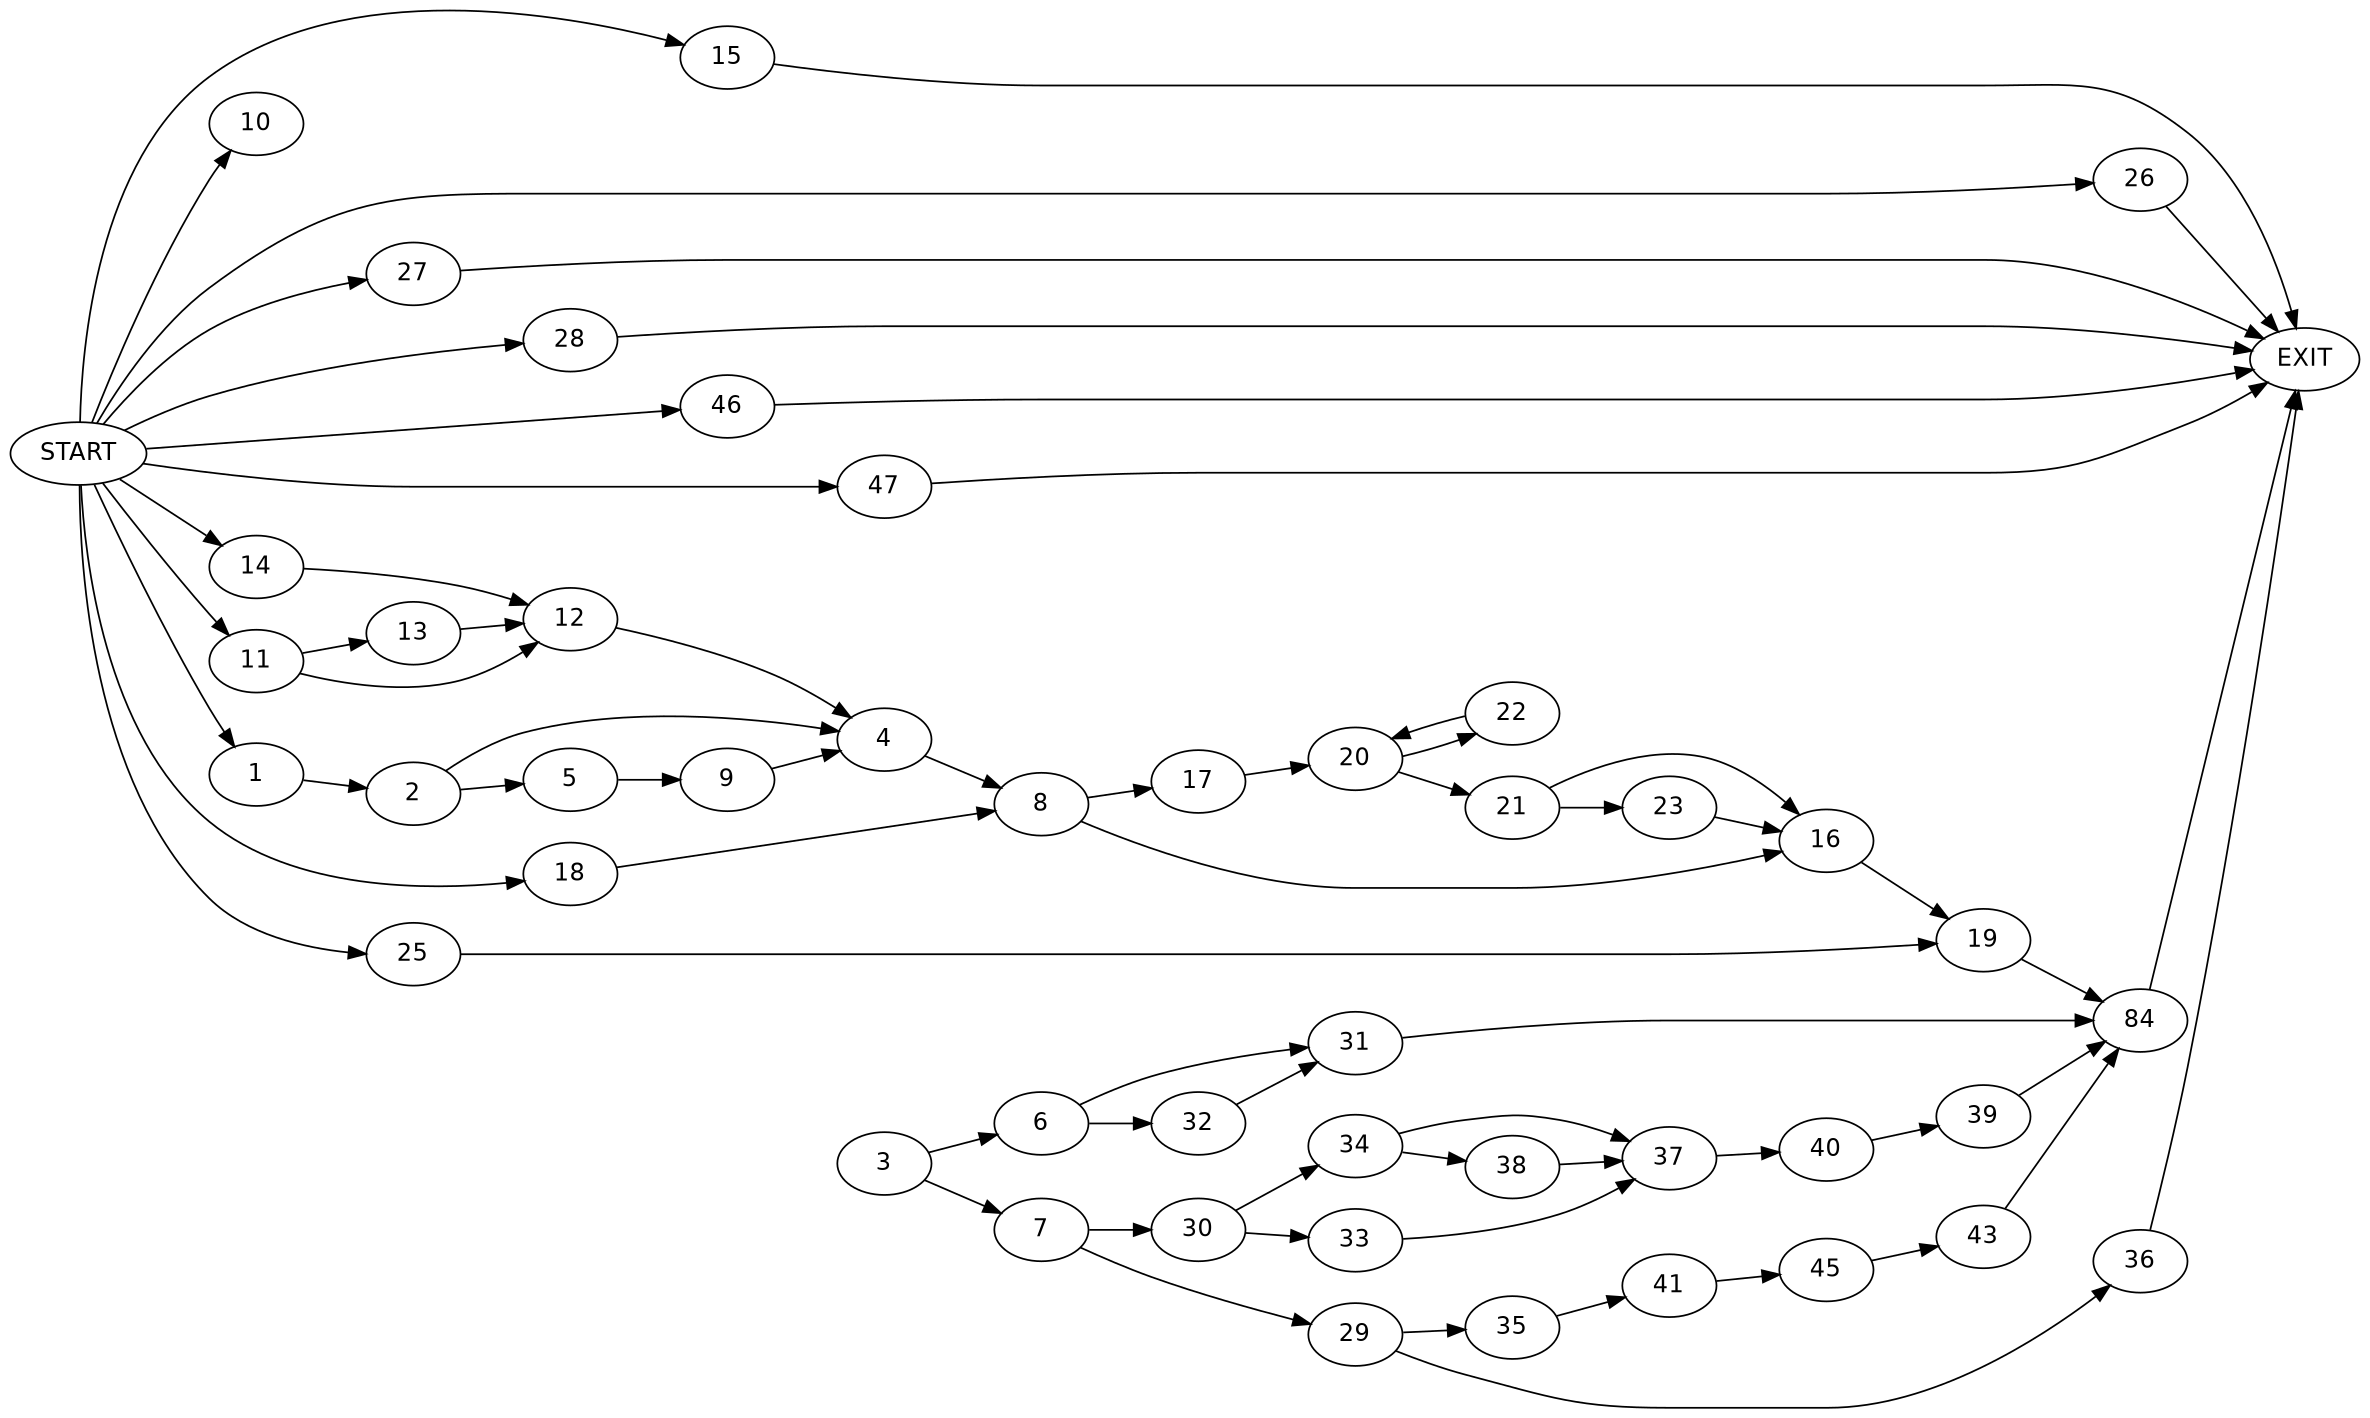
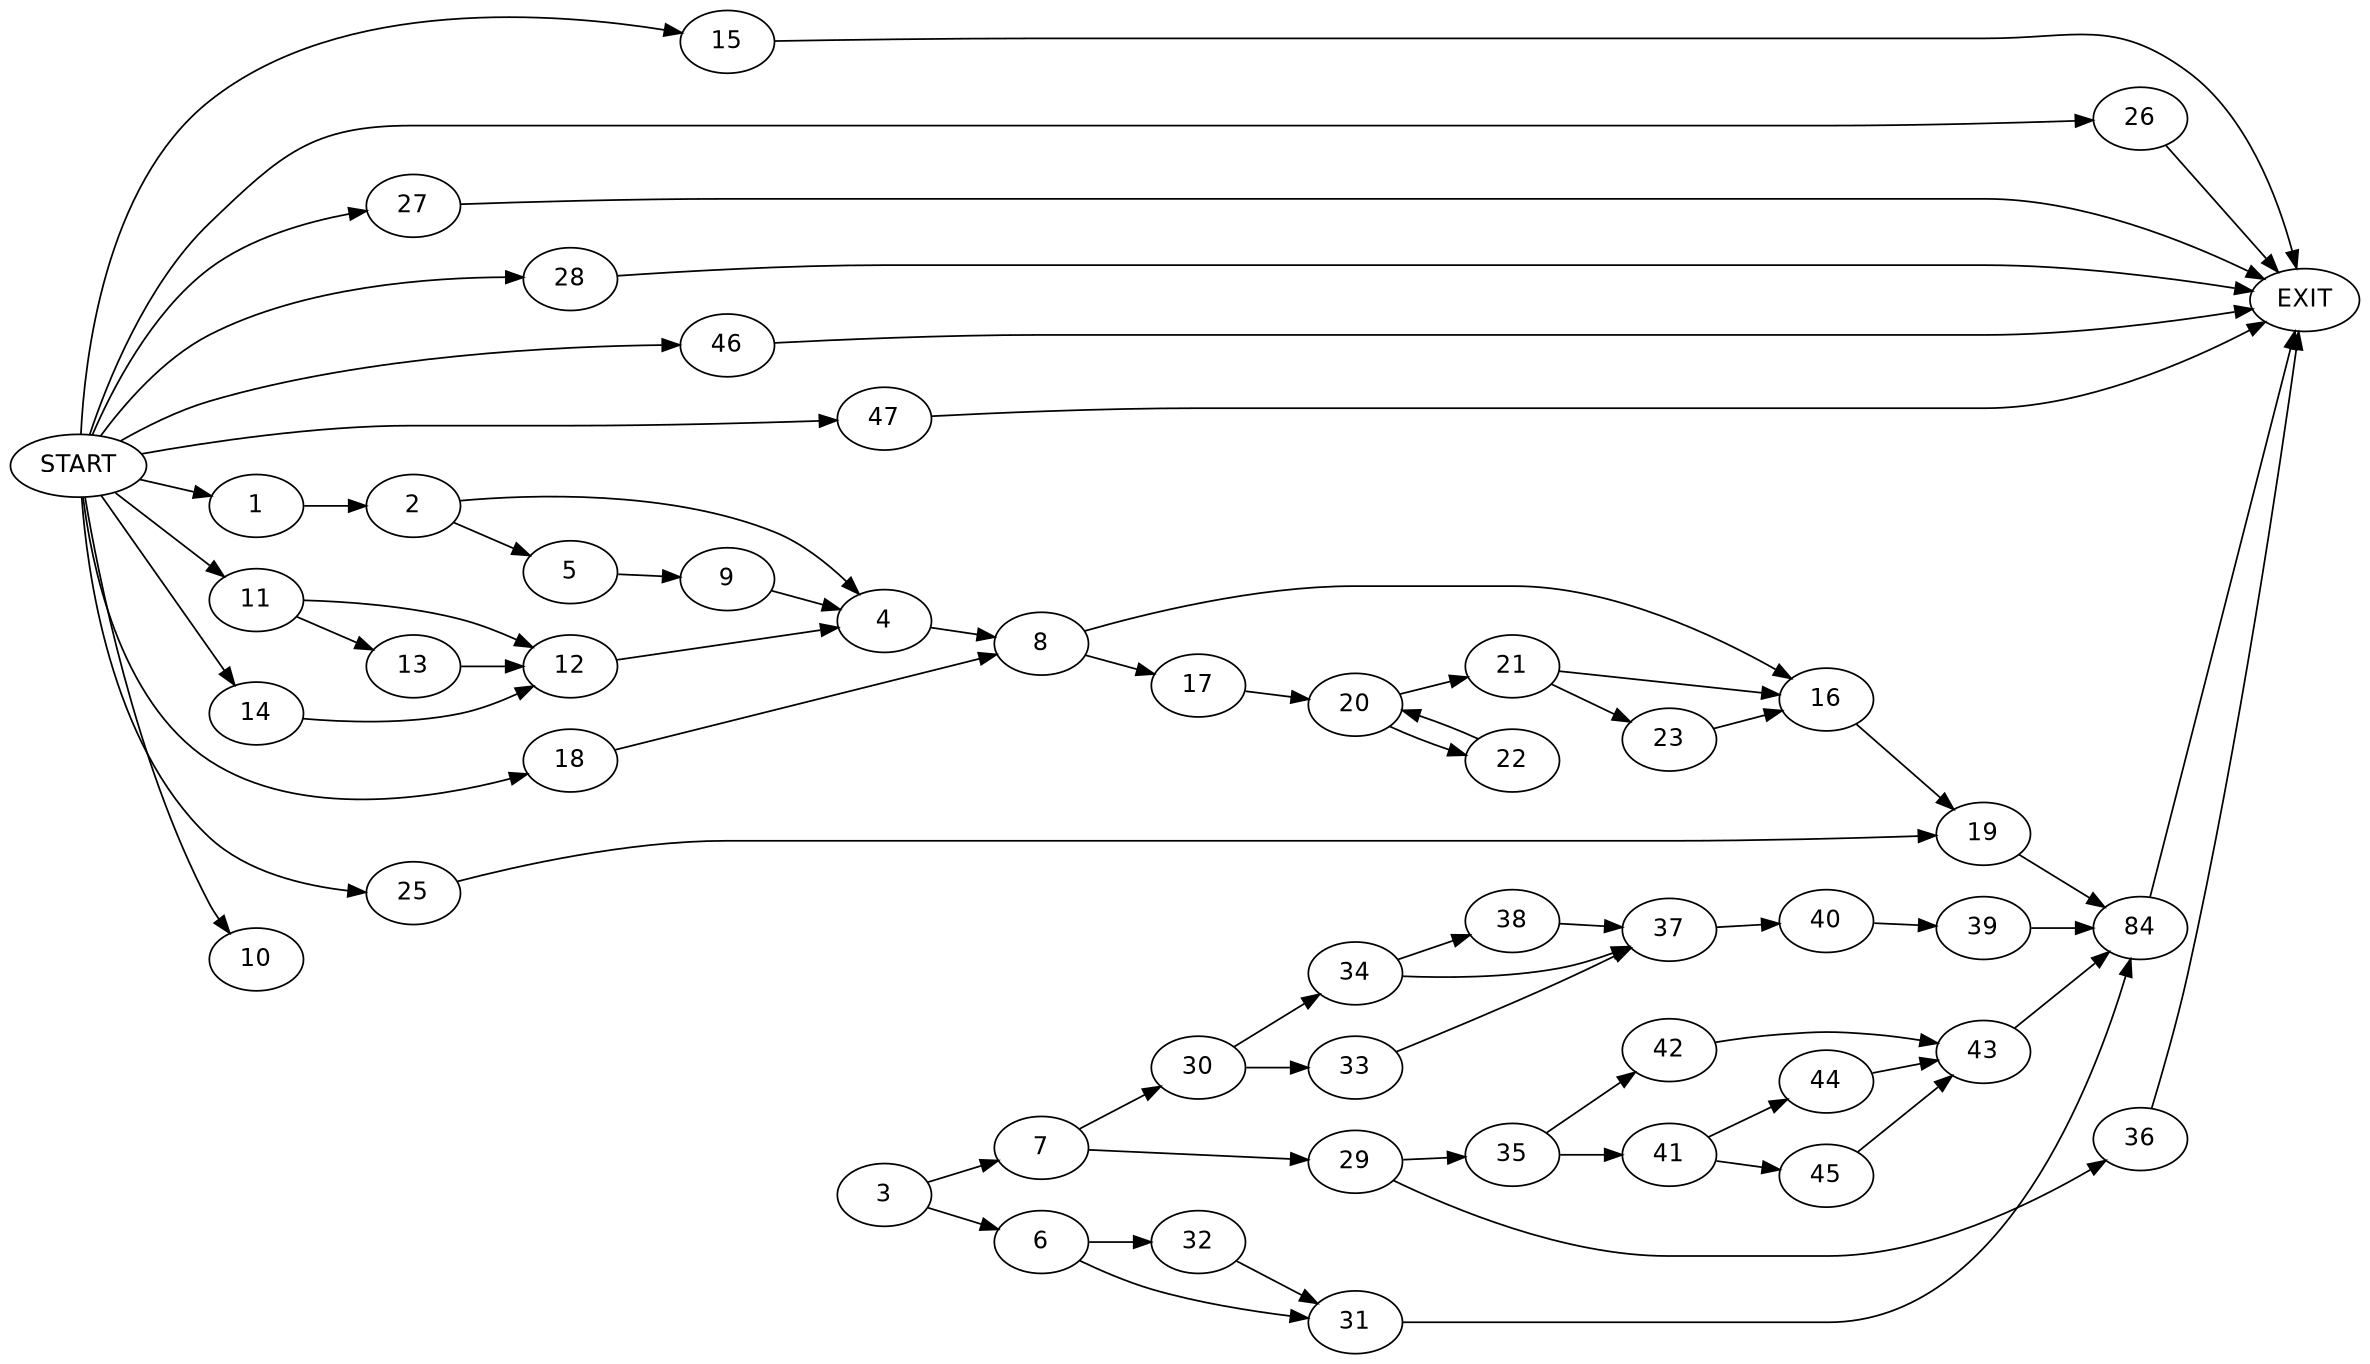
node "42": added
node "44": added
